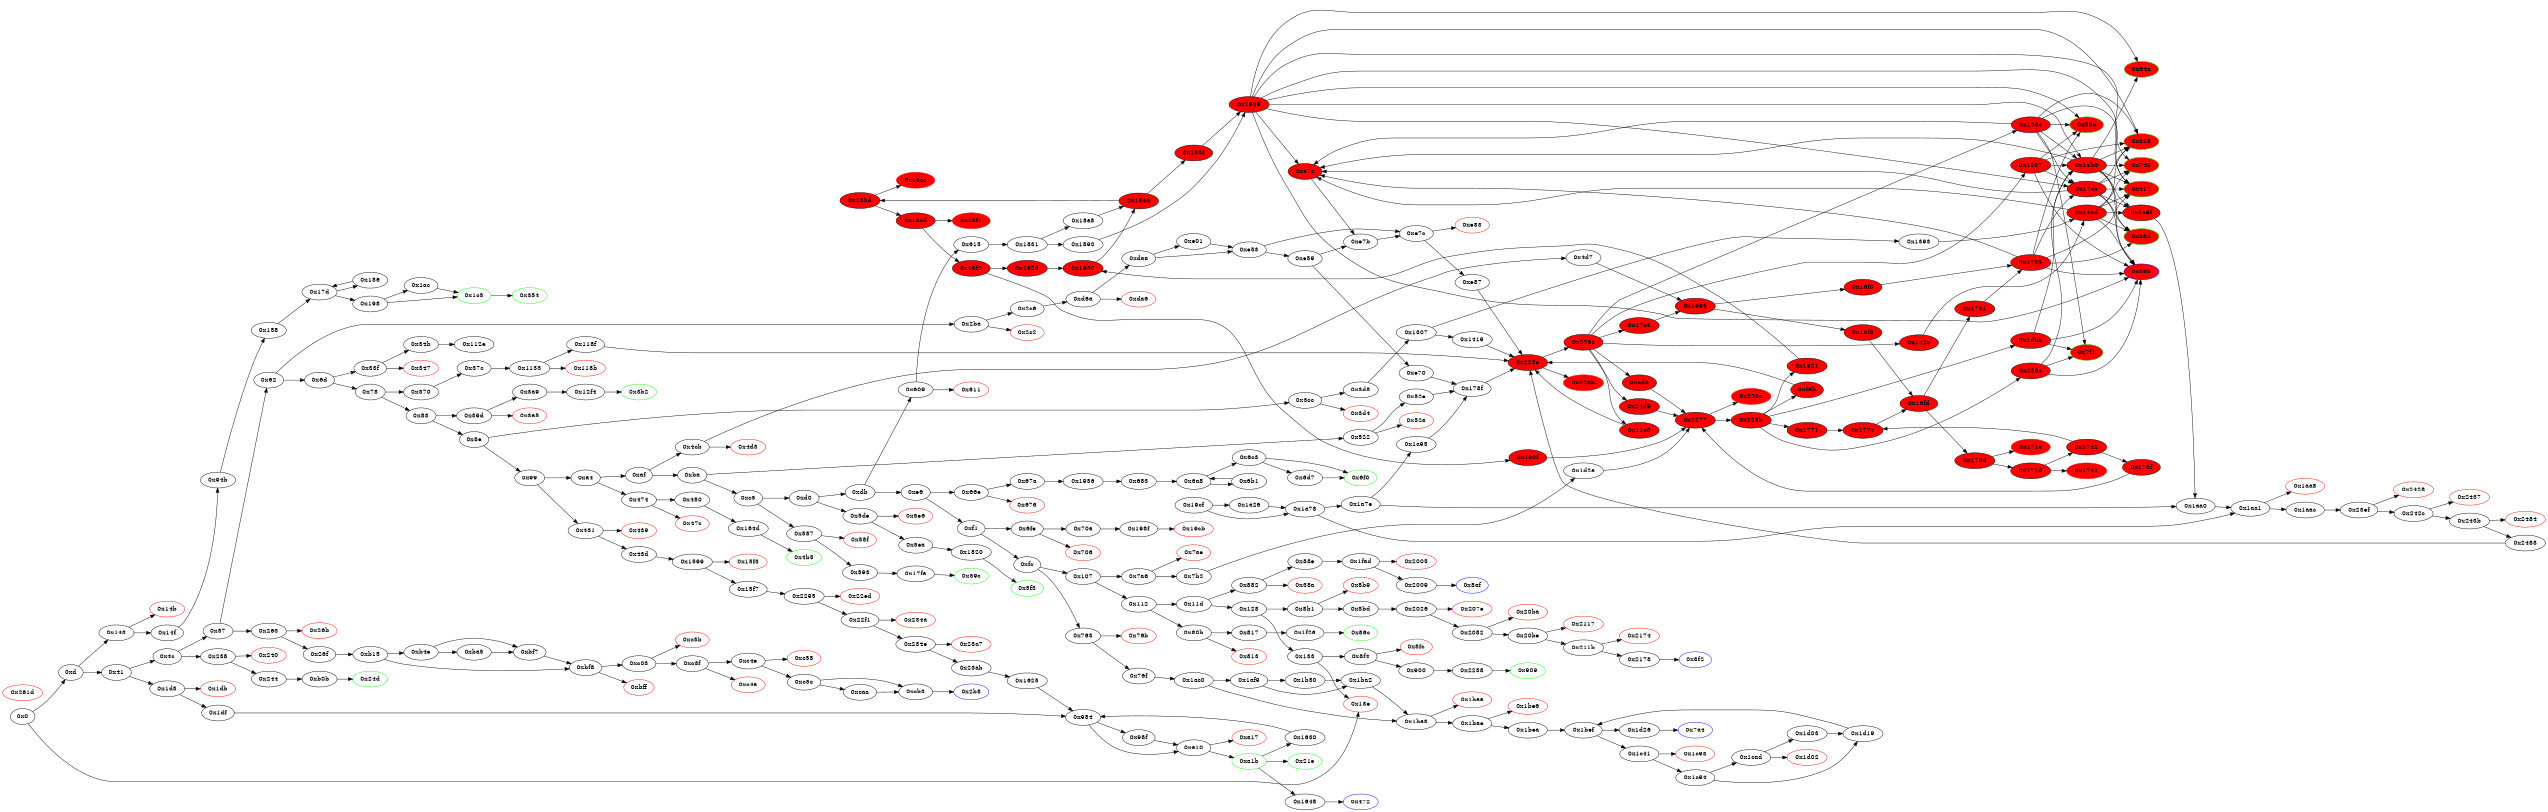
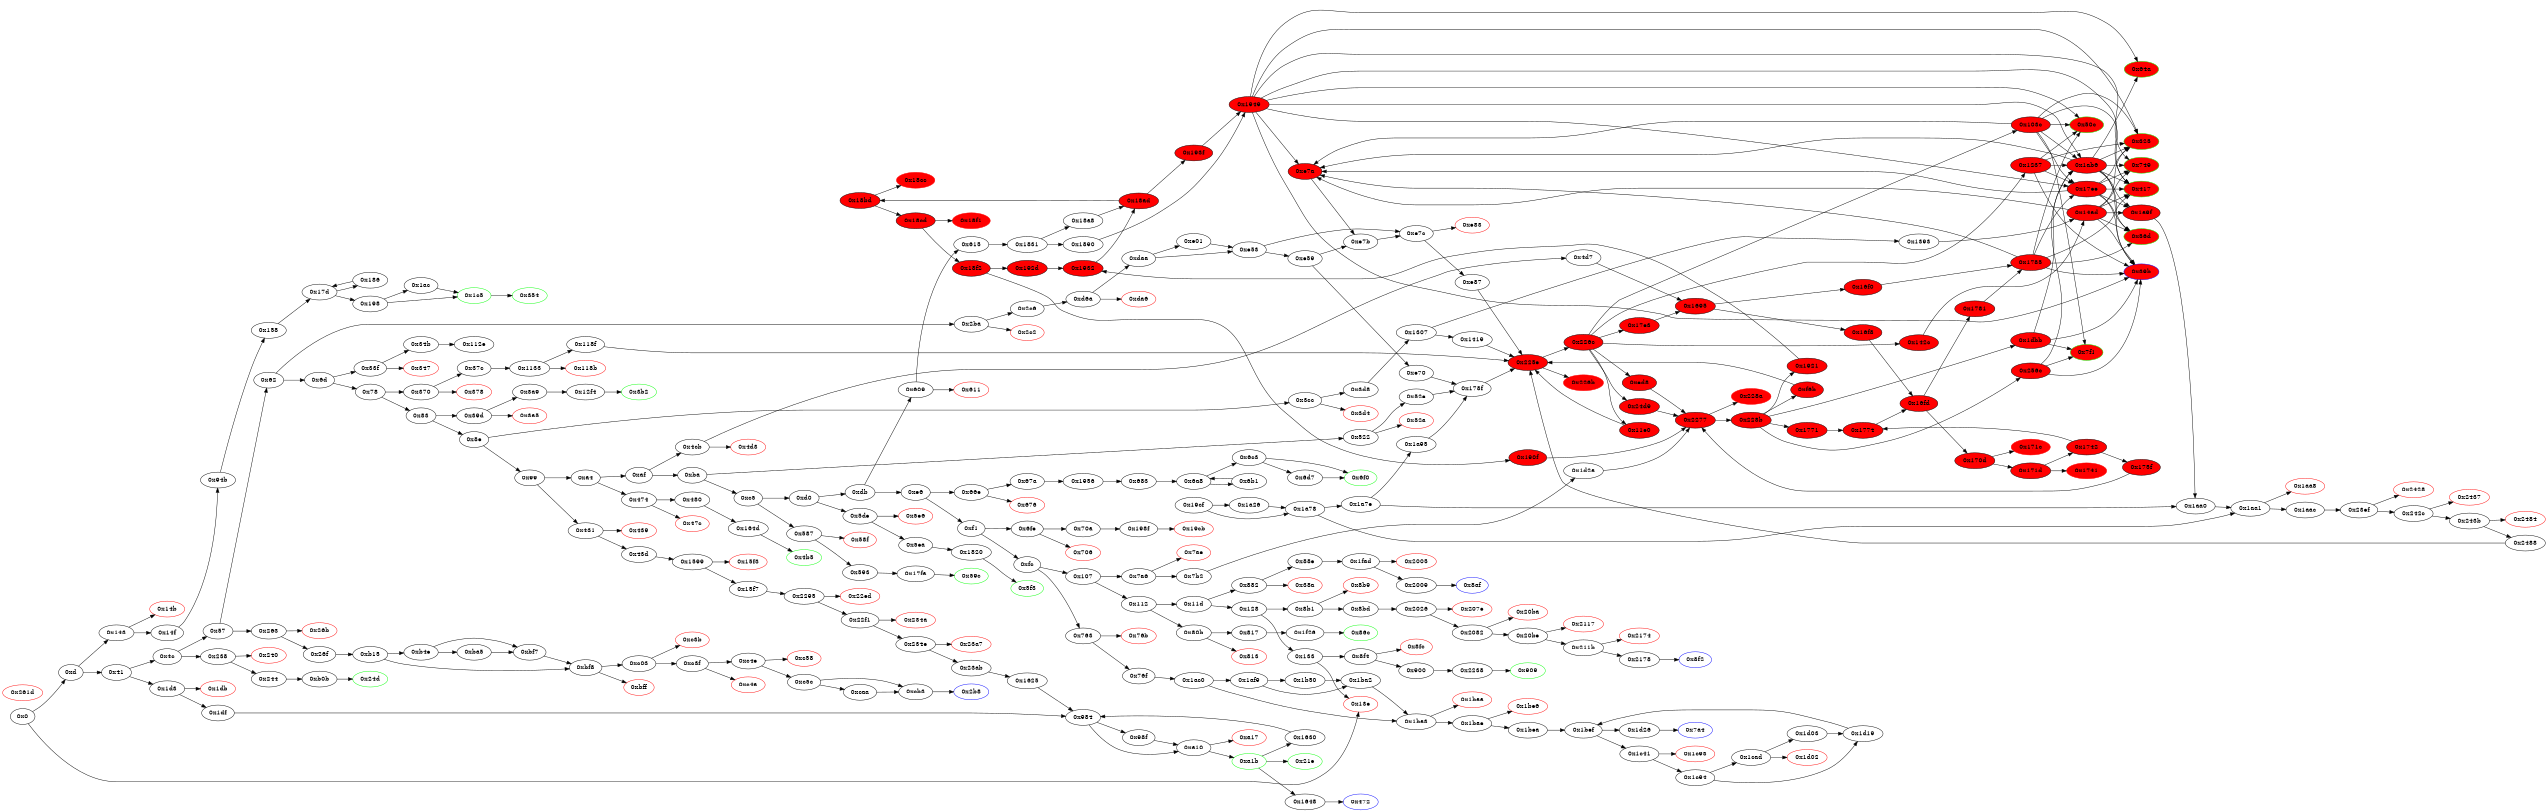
node "0x378": added
